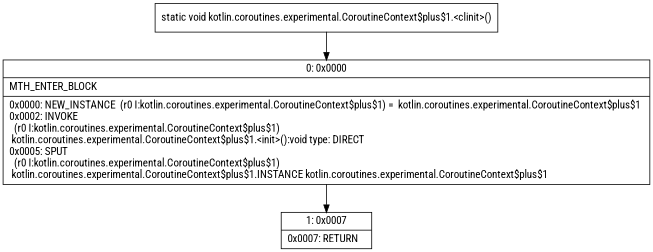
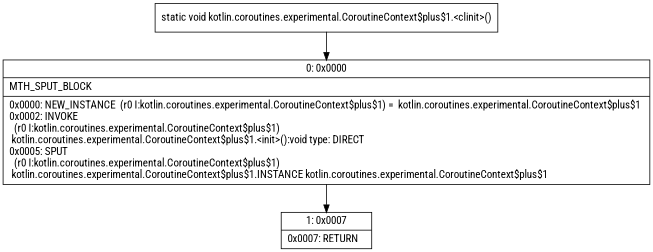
node "0: 0x0000": text "MTH_ENTER_BLOCK" -> "MTH_SPUT_BLOCK"
